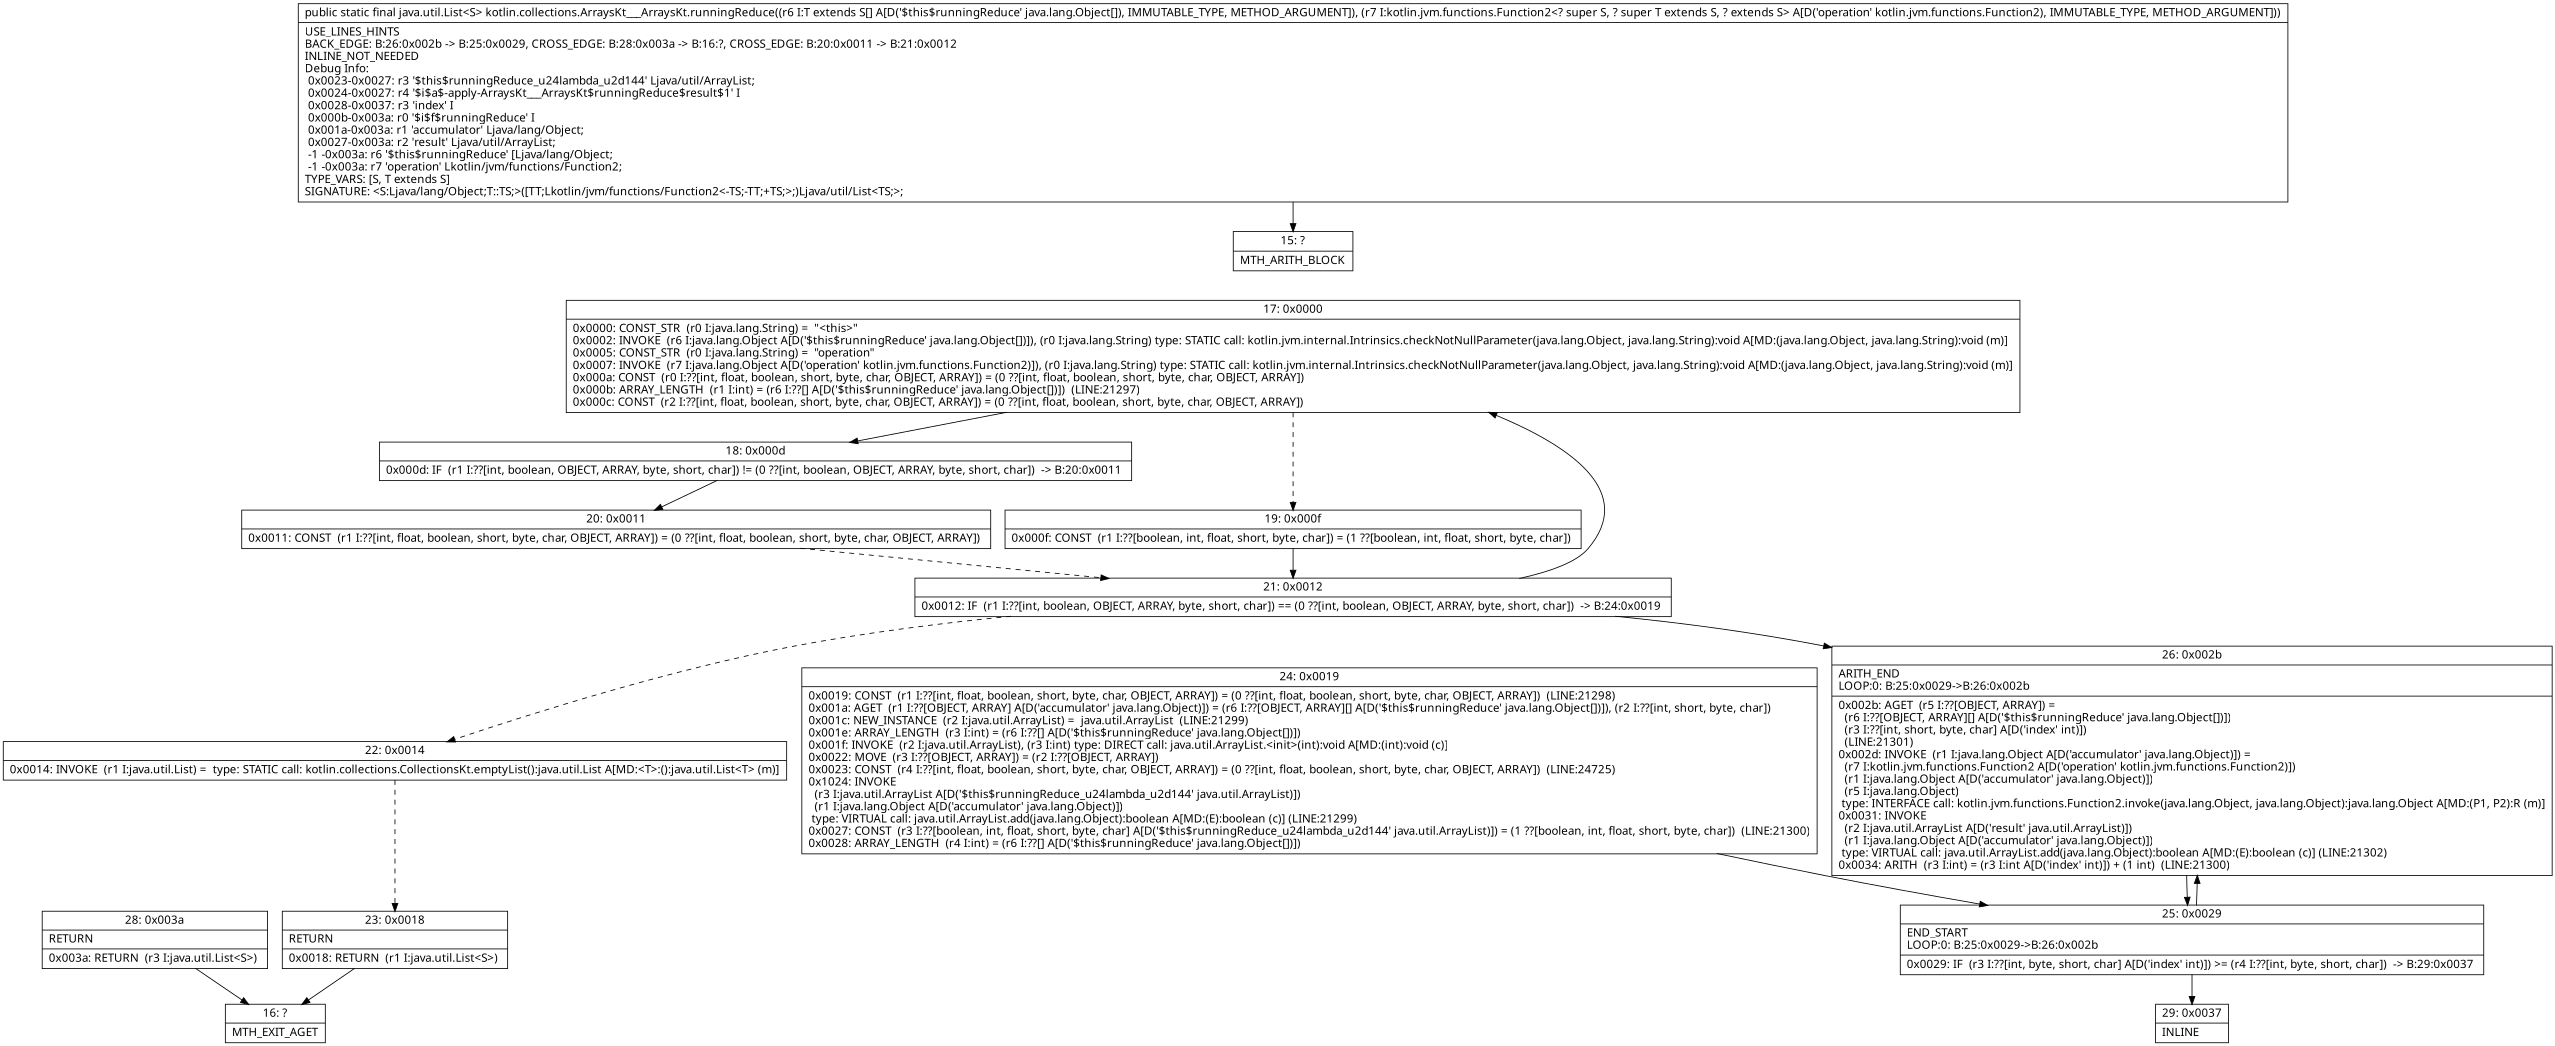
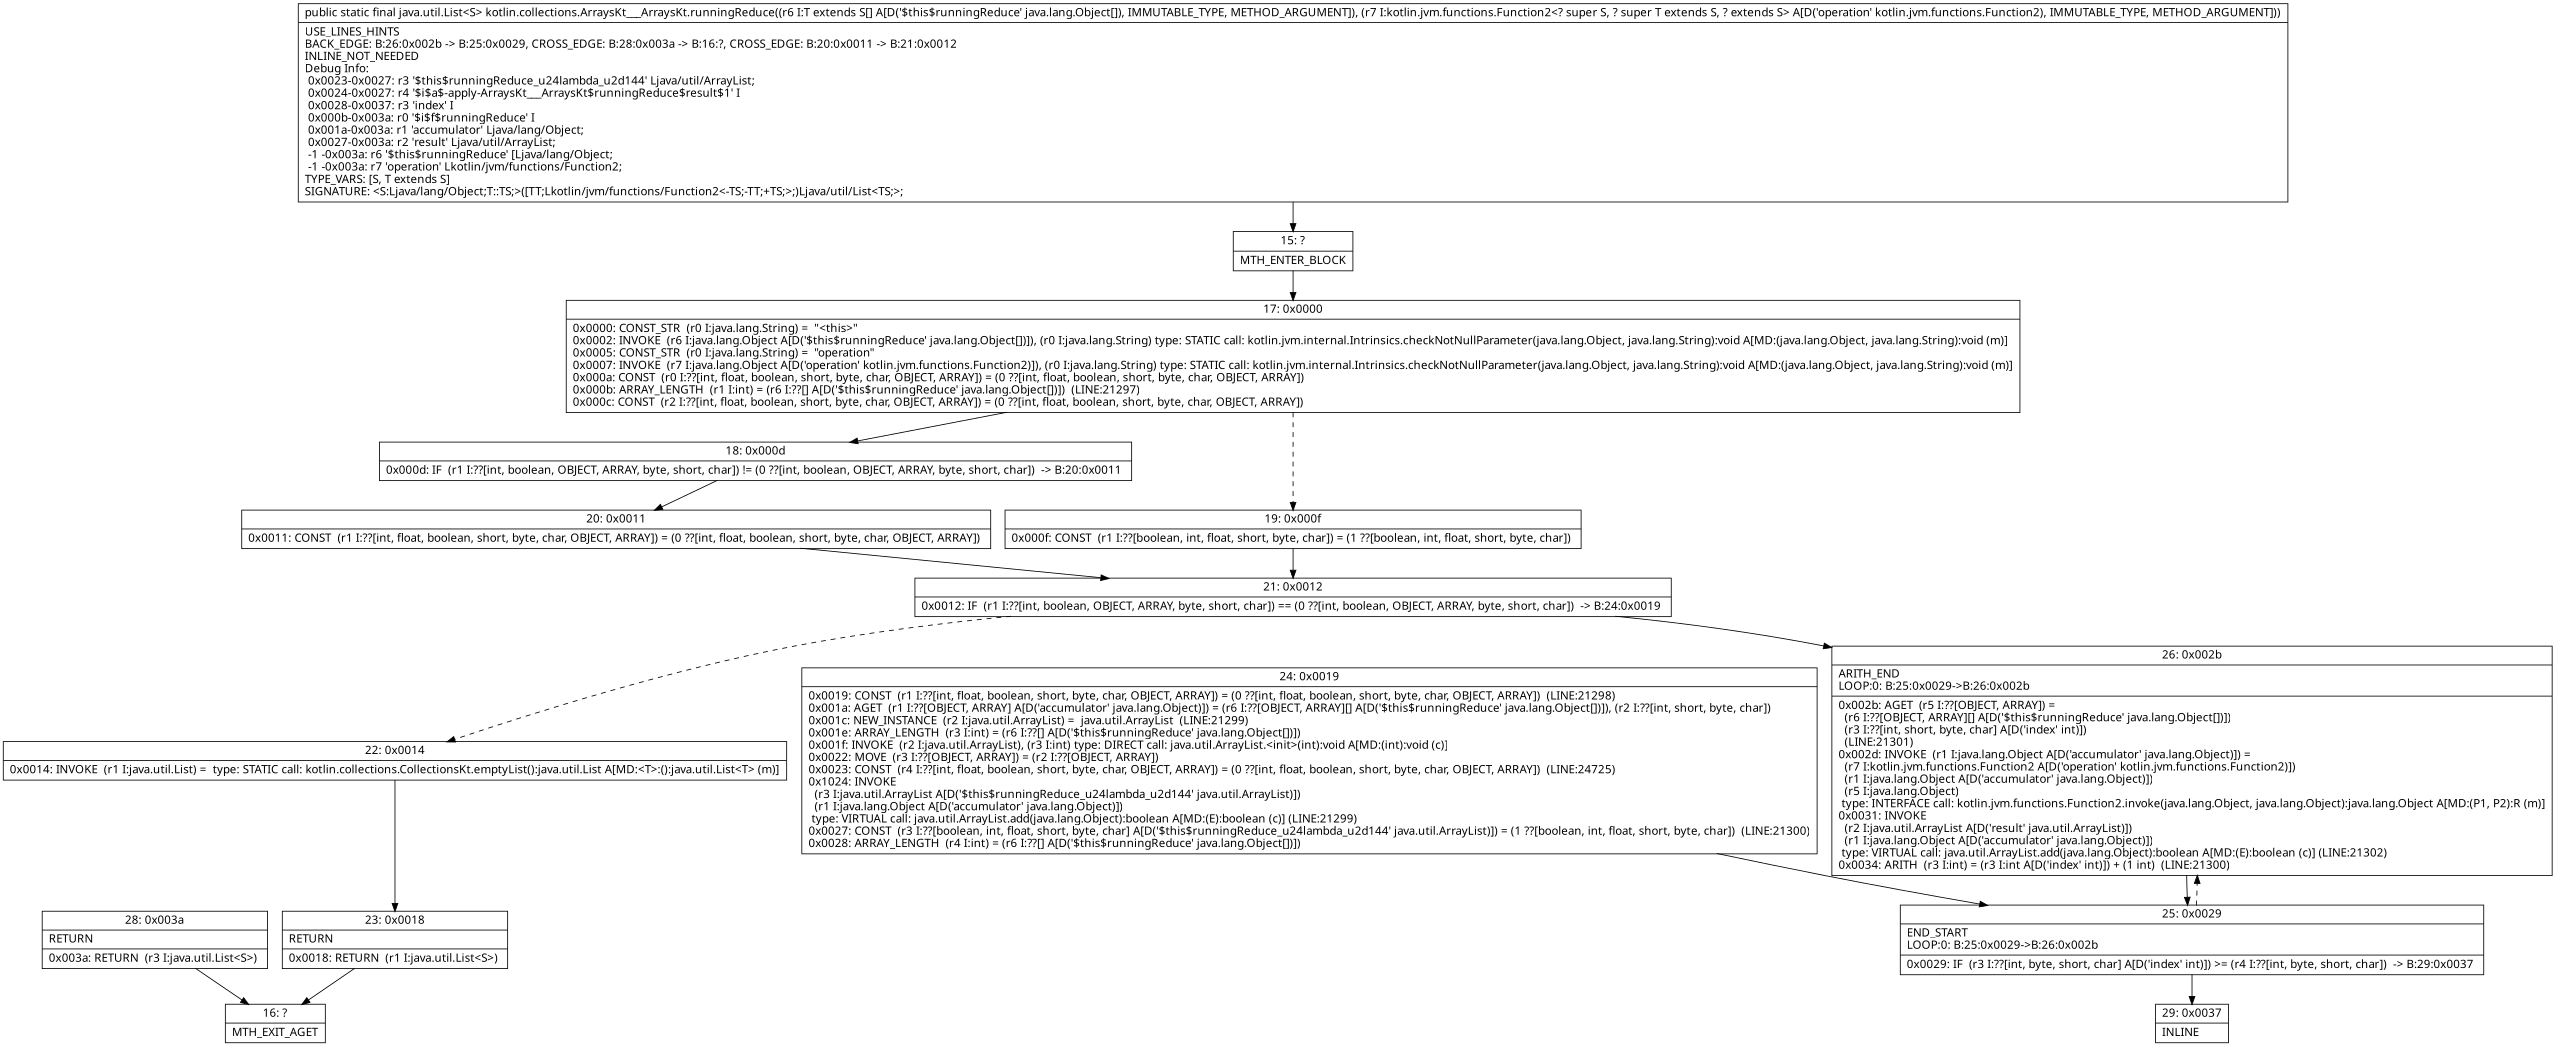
node "15: ?": text "MTH_ARITH_BLOCK" -> "MTH_ENTER_BLOCK"
edge "21: 0x0012" -> "17: 0x0000": now "15: ?" -> "17: 0x0000"
edge "20: 0x0011" -> "21: 0x0012": style dashed -> solid
edge "22: 0x0014" -> "23: 0x0018": style dashed -> solid
edge "25: 0x0029" -> "26: 0x002b": style solid -> dashed
